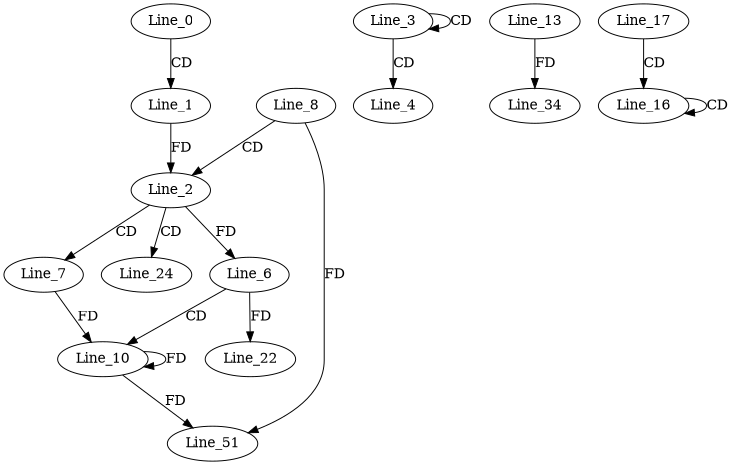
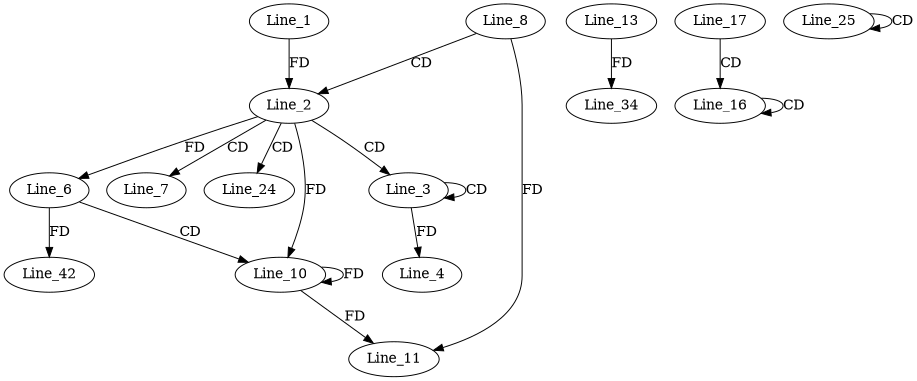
node "Line_0": removed
node "Line_25": added
edge "Line_3" -> "Line_4": label "CD" -> "FD"
edge "Line_2" -> "Line_3": added, label "CD"
edge "Line_7" -> "Line_10": now "Line_2" -> "Line_10"
node "Line_22": label "Line_22" -> "Line_42"
node "Line_51": label "Line_51" -> "Line_11"
